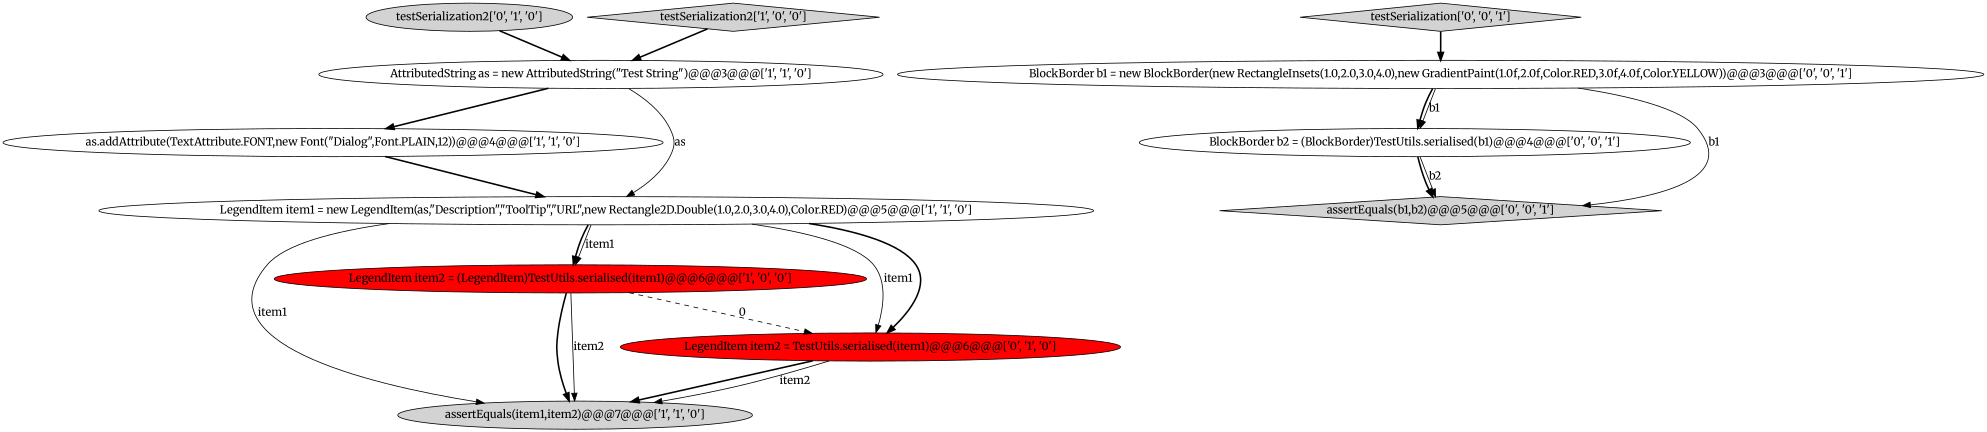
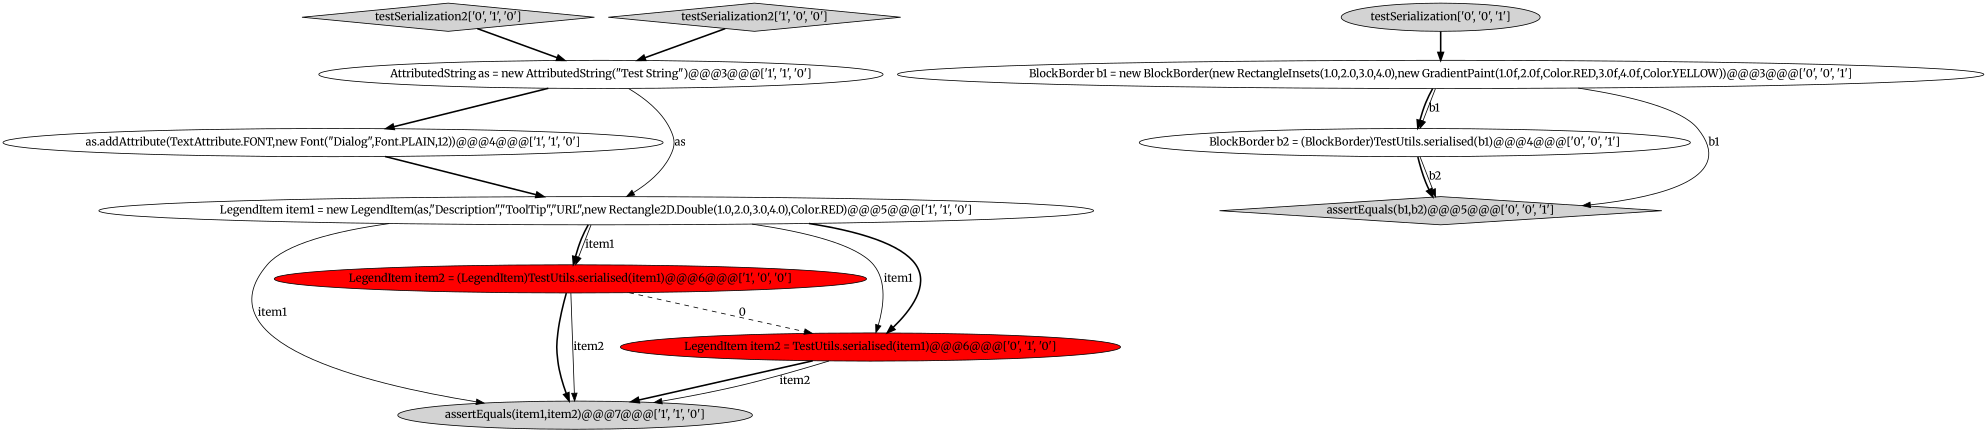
node "testSerialization2['0', '1', '0']": shape ellipse -> diamond
node "testSerialization['0', '0', '1']": shape diamond -> ellipse
